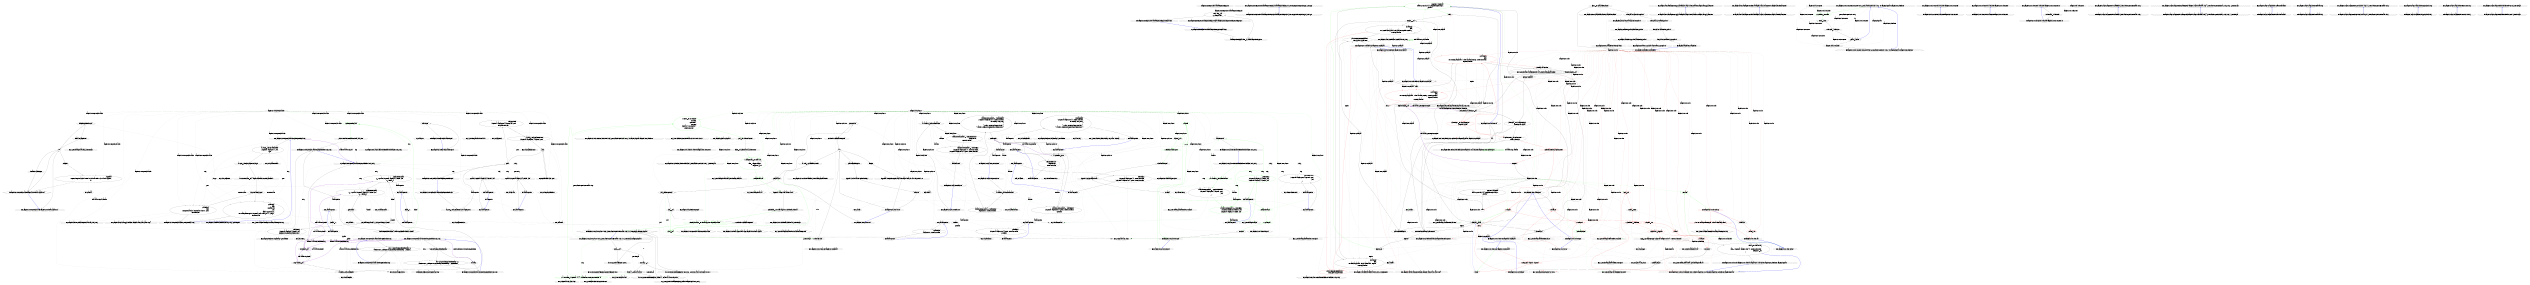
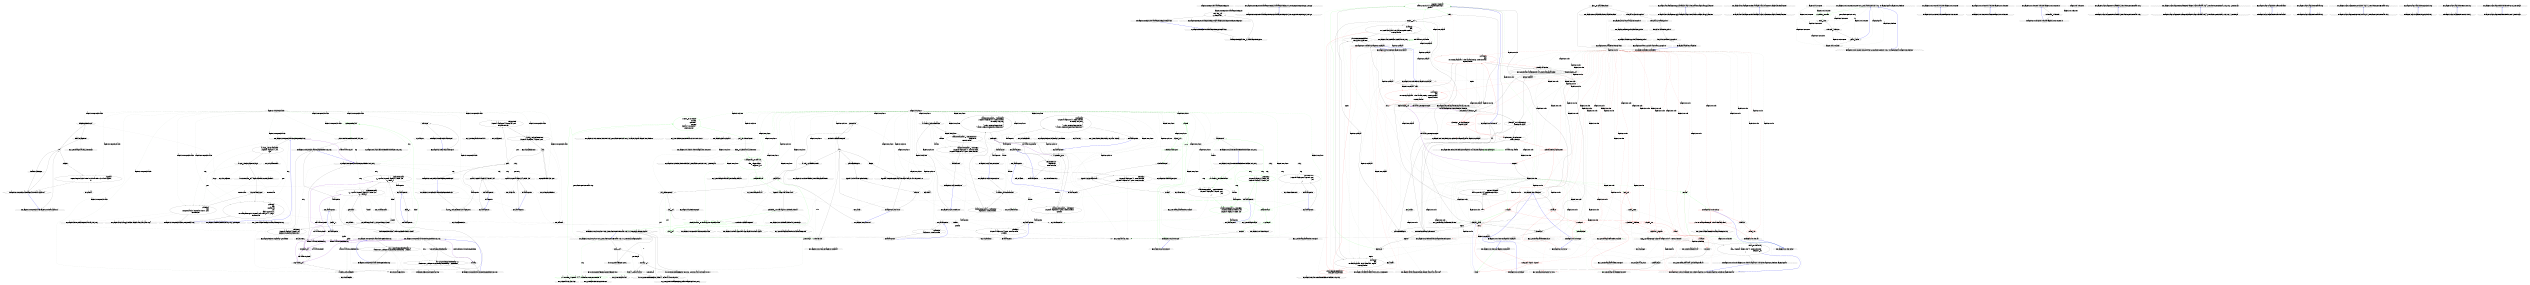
edge "HangFire.Server.DequeuedJobsWatcher" -> "var pipeline = _redis.CreatePipeline()": label "Field variable string OldStateName" -> "HangFire.Server.DequeuedJobsWatcher"
